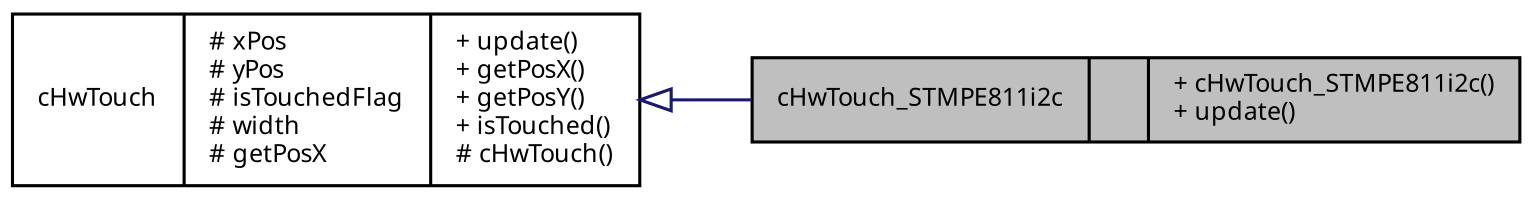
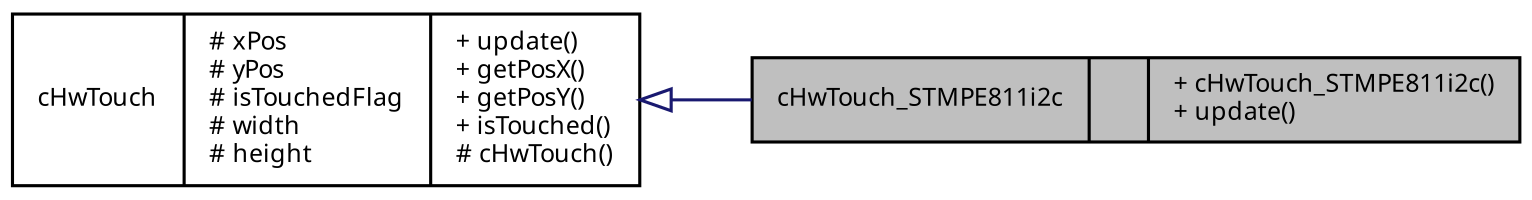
node "cHwTouch": text "# getPosX" -> "# height"
